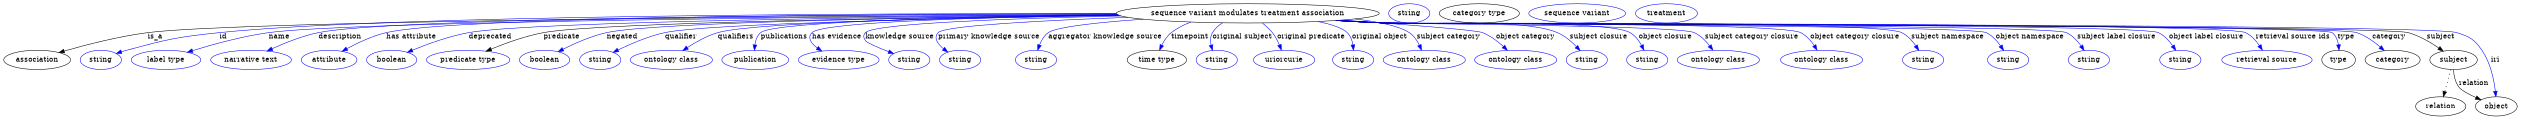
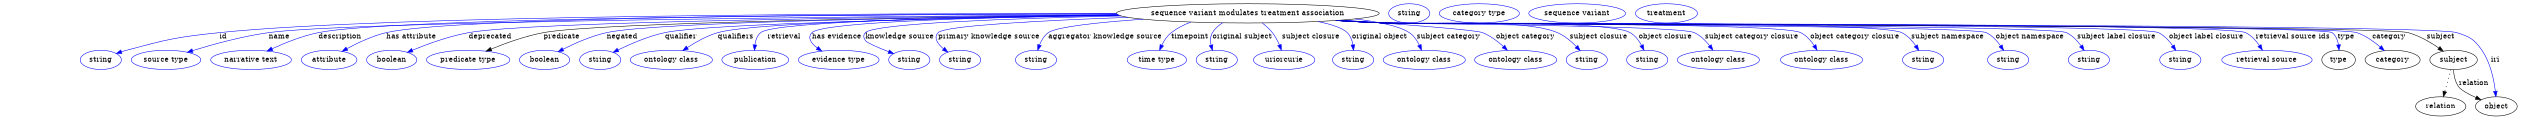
node "category type": color black -> blue
edge "sequence variant modulates treatment association" -> "publication": label "publications" -> "retrieval"
edge "sequence variant modulates treatment association" -> "uriorcurie": label "original predicate" -> "subject closure"
node "association": removed
node "label type": label "label type" -> "source type"
node "time type": color black -> blue
